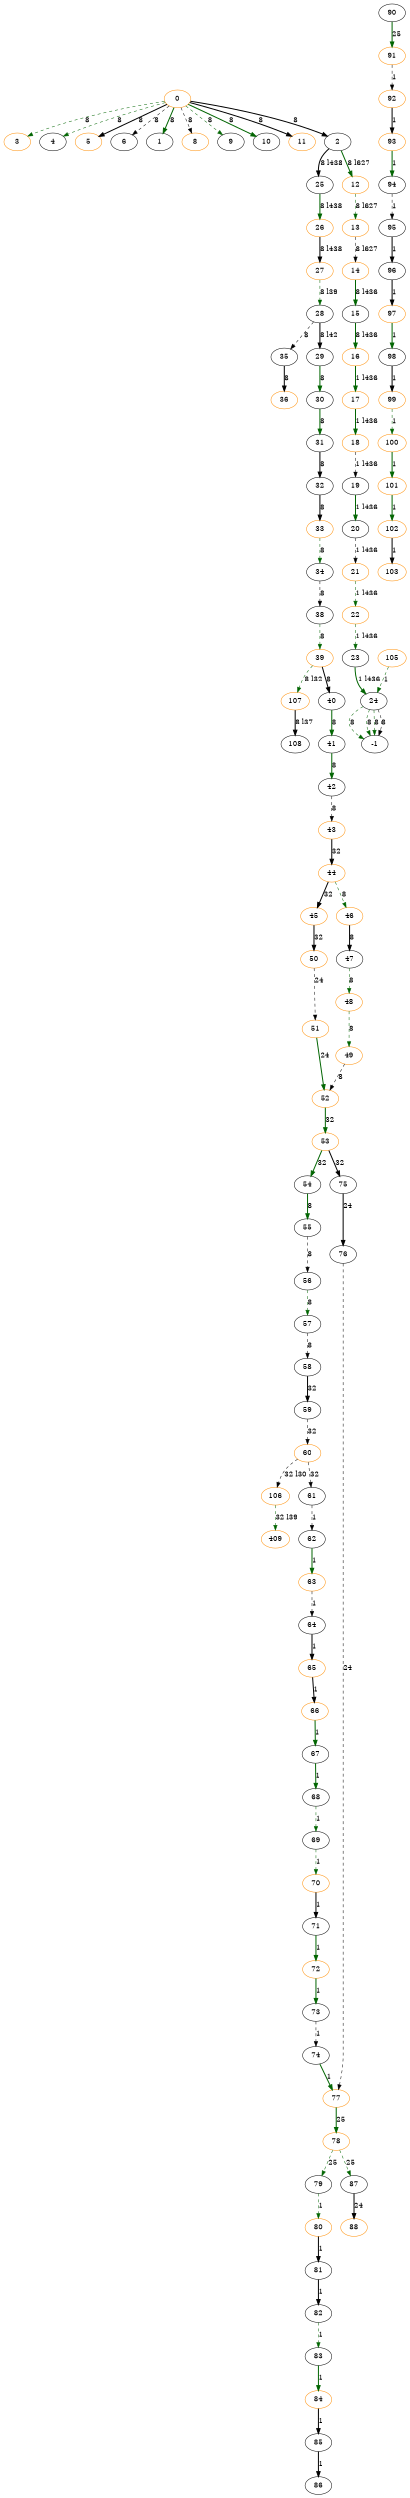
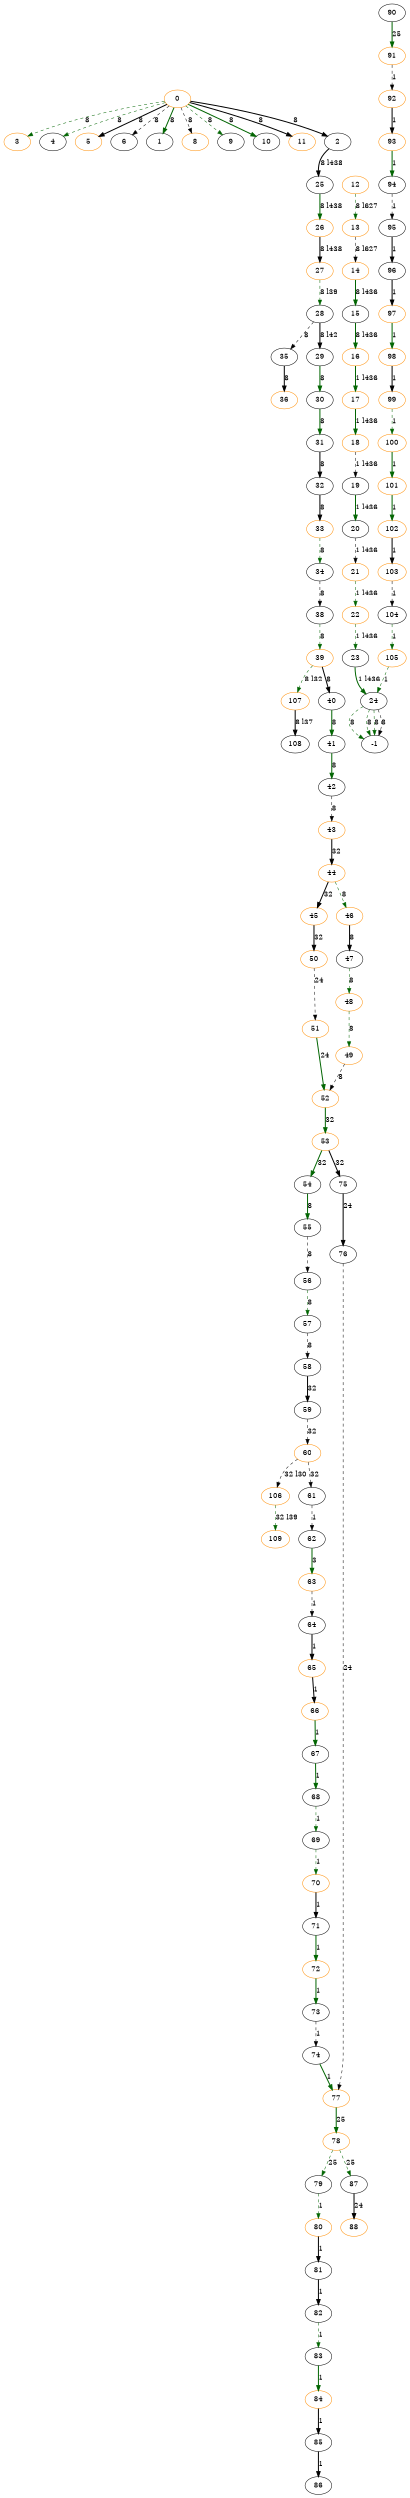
edge "2" -> "12": removed, label "8 l627"
node "98": color black -> darkorange
node "104": added
node "409": label "409" -> "109"
edge "62" -> "63": label "1" -> "3"
